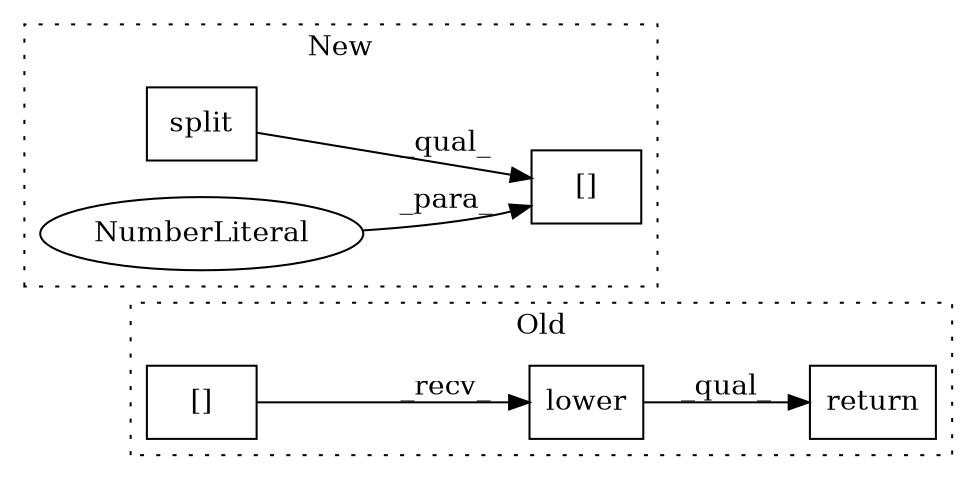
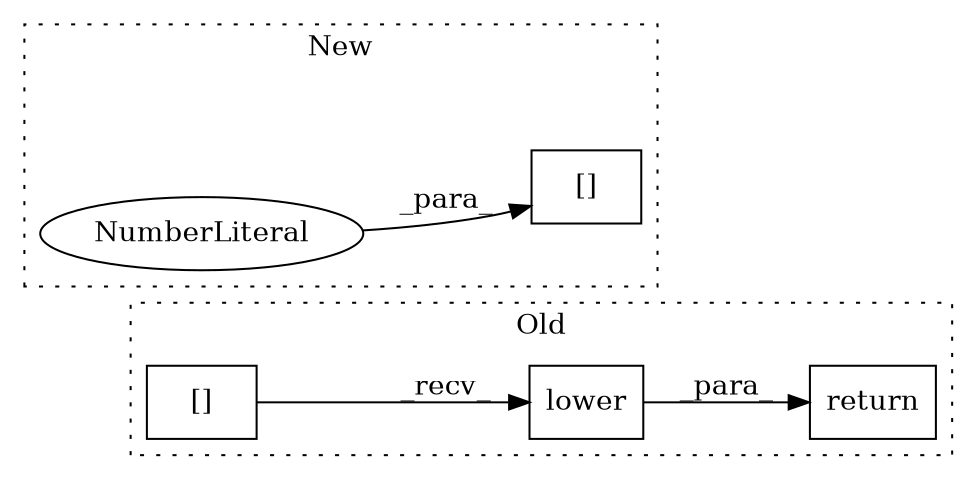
node "split": removed
edge "lower" -> "return": label "_qual_" -> "_para_"
